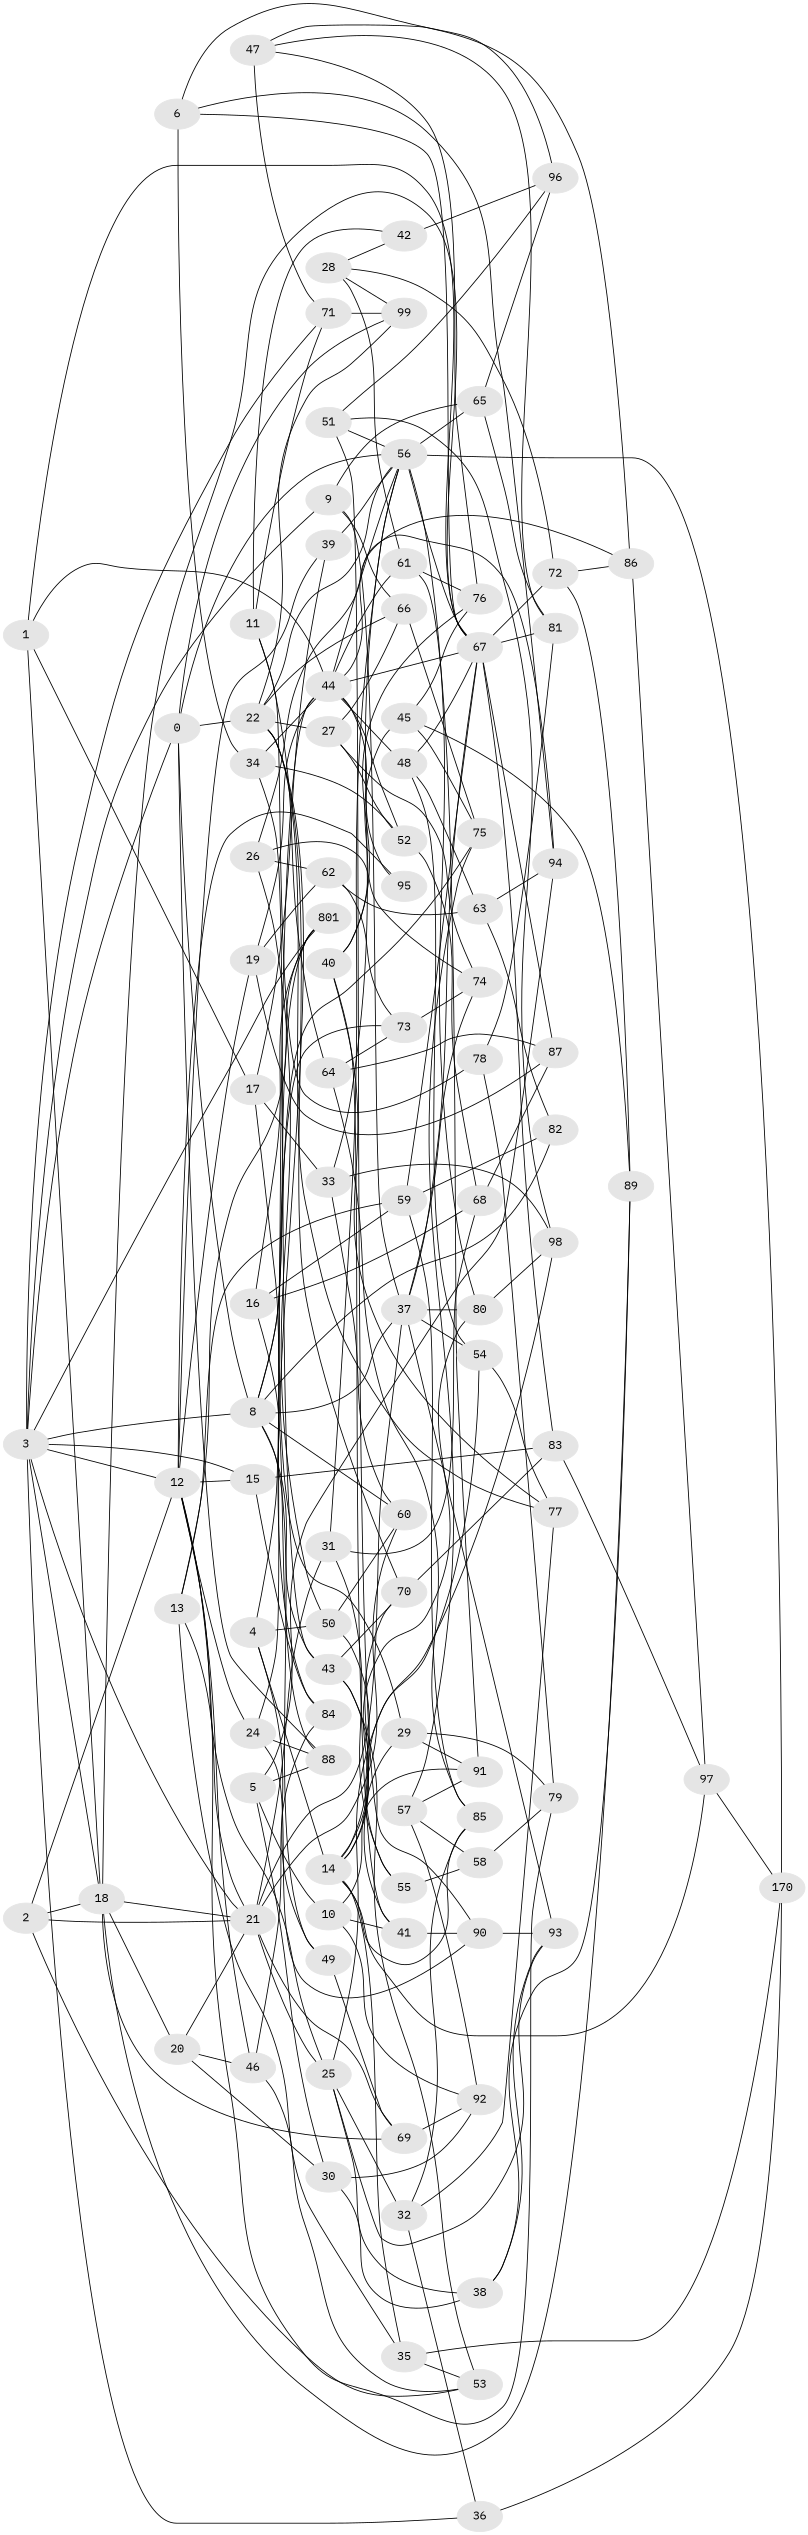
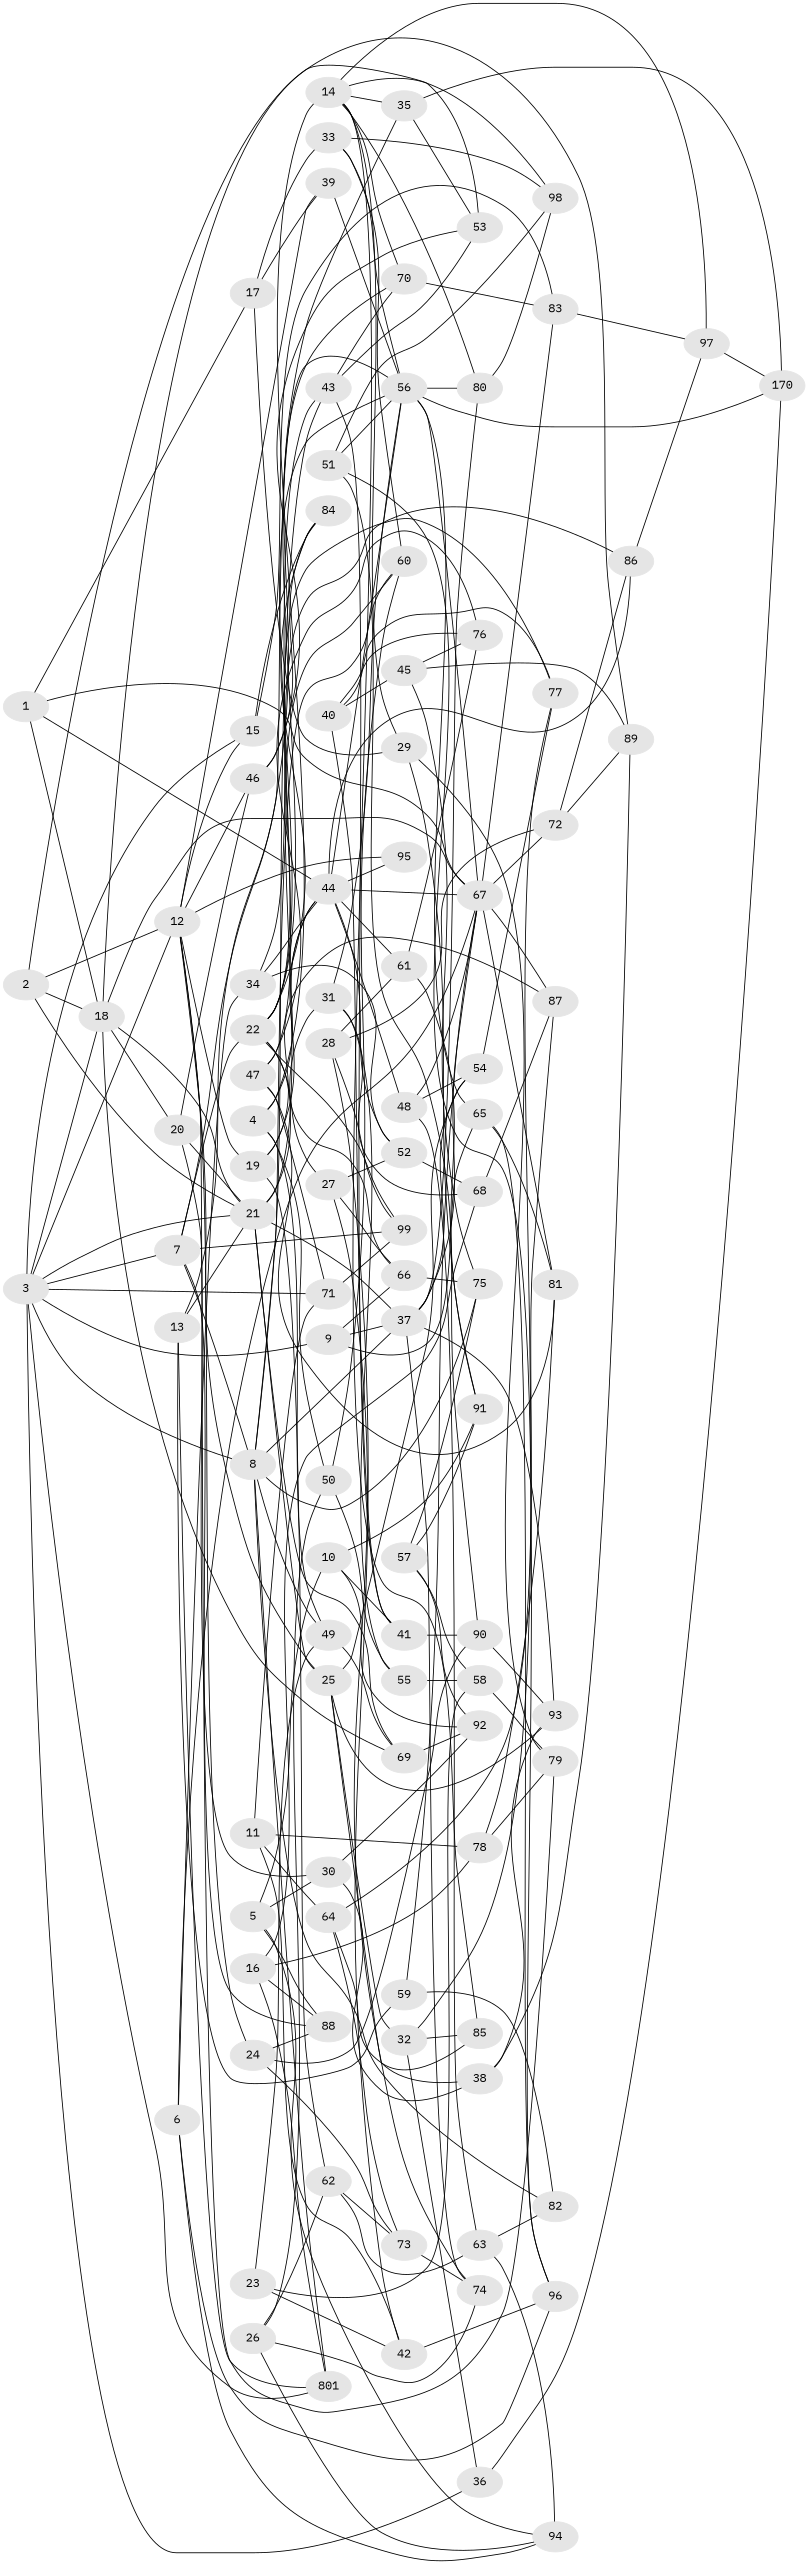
node "0": label "0" -> "7"
edge "59" -- "16": now "78" -- "16"
edge "59" -- "85": removed
node "23": added
